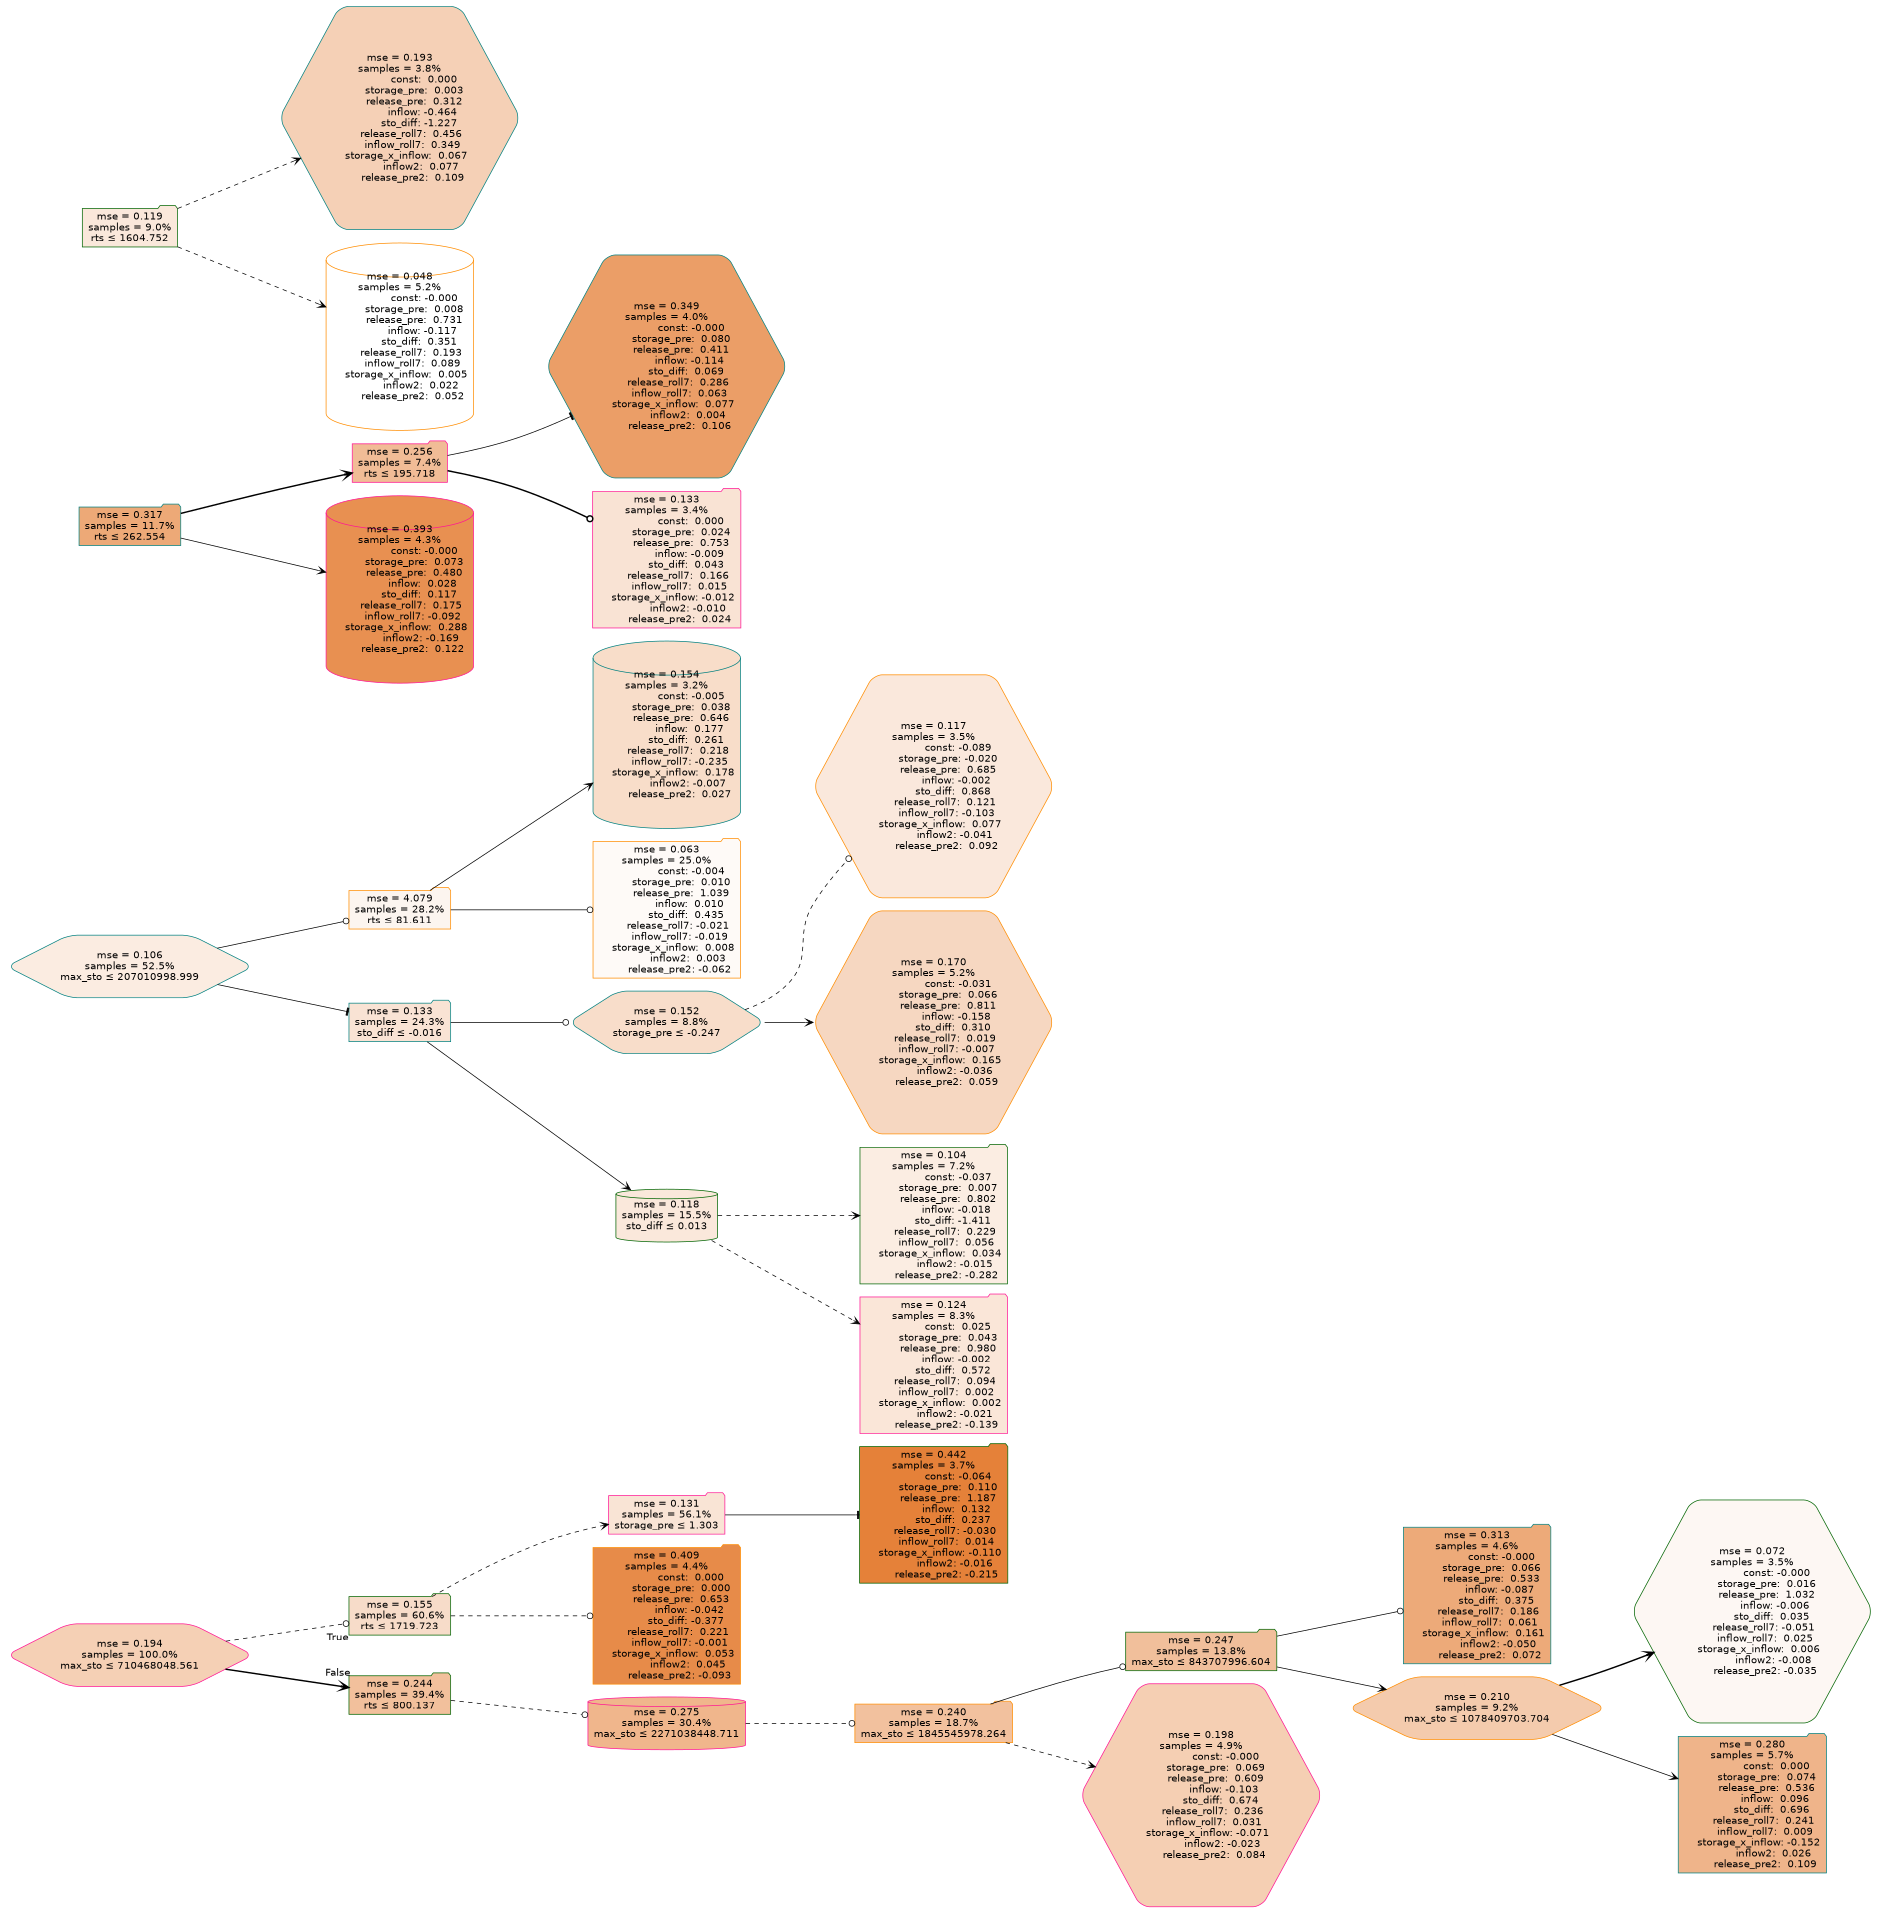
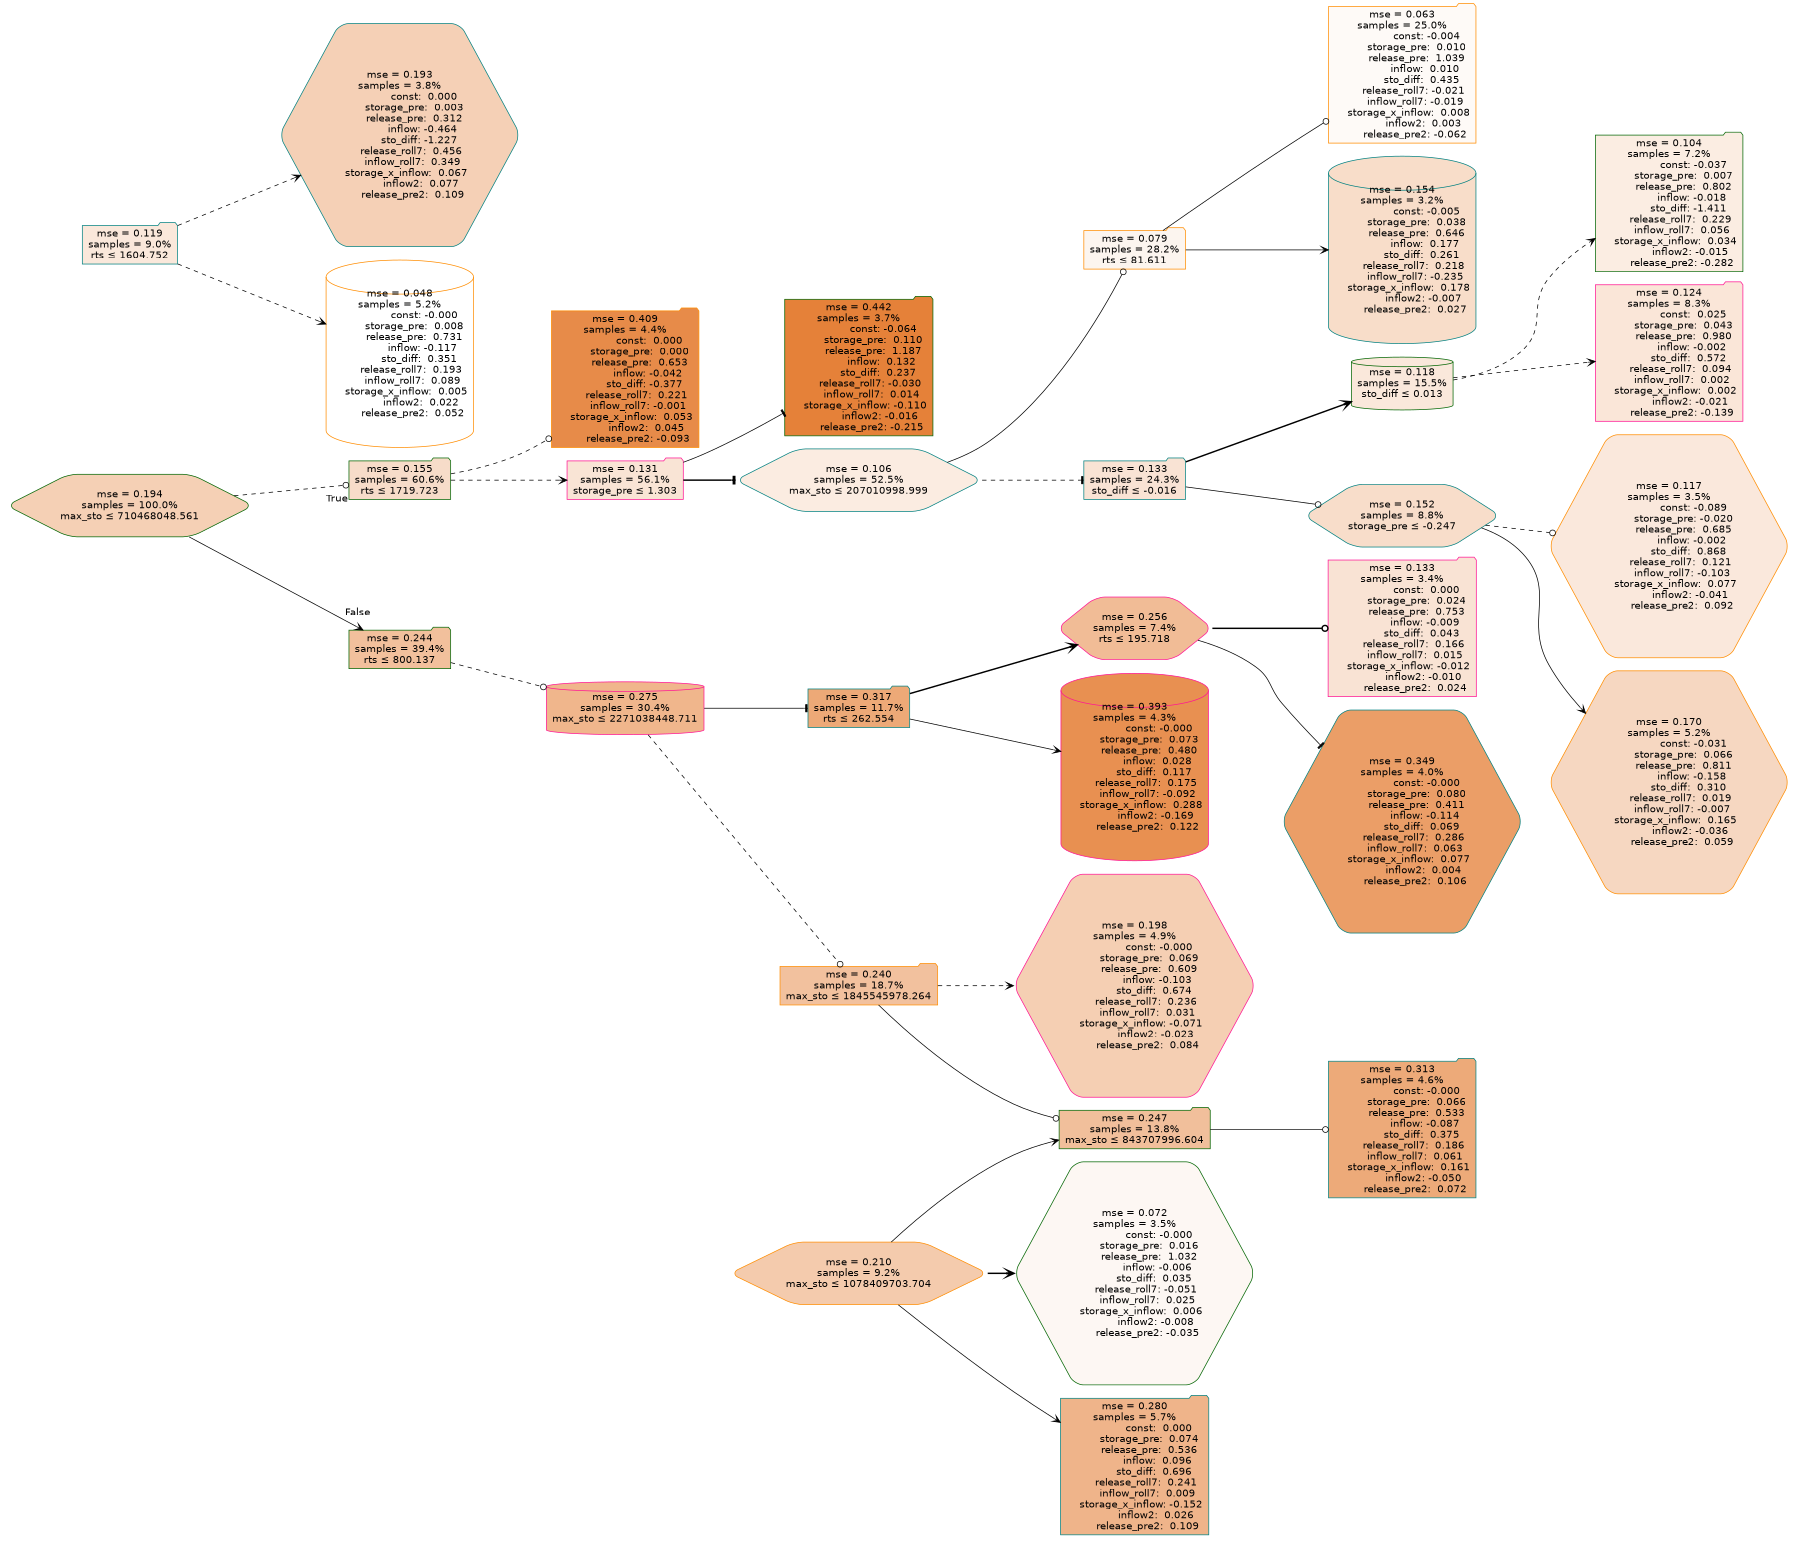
node "mse = 0.119 samples = 9.0% rts ≤ 1604.752": color darkgreen -> teal
node "mse = 0.256 samples = 7.4% rts ≤ 195.718": shape folder -> hexagon
edge "mse = 0.131 samples = 56.1% storage_pre ≤ 1.303" -> "mse = 0.106 samples = 52.5% max_sto ≤ 207010998.999": added
edge "mse = 0.275 samples = 30.4% max_sto ≤ 2271038448.711" -> "mse = 0.317 samples = 11.7% rts ≤ 262.554": added
node "mse = 4.079 samples = 28.2% rts ≤ 81.611": label "mse = 4.079 samples = 28.2% rts ≤ 81.611" -> "mse = 0.079 samples = 28.2% rts ≤ 81.611"
edge "mse = 0.106 samples = 52.5% max_sto ≤ 207010998.999" -> "mse = 0.133 samples = 24.3% sto_diff ≤ -0.016": style solid -> dashed
edge "mse = 0.133 samples = 24.3% sto_diff ≤ -0.016" -> "mse = 0.118 samples = 15.5% sto_diff ≤ 0.013": style solid -> bold
node "mse = 0.194 samples = 100.0% max_sto ≤ 710468048.561": color deeppink -> darkgreen
edge "mse = 0.247 samples = 13.8% max_sto ≤ 843707996.604" -> "mse = 0.210 samples = 9.2% max_sto ≤ 1078409703.704": reversed
edge "mse = 0.194 samples = 100.0% max_sto ≤ 710468048.561" -> "mse = 0.244 samples = 39.4% rts ≤ 800.137": style bold -> solid
